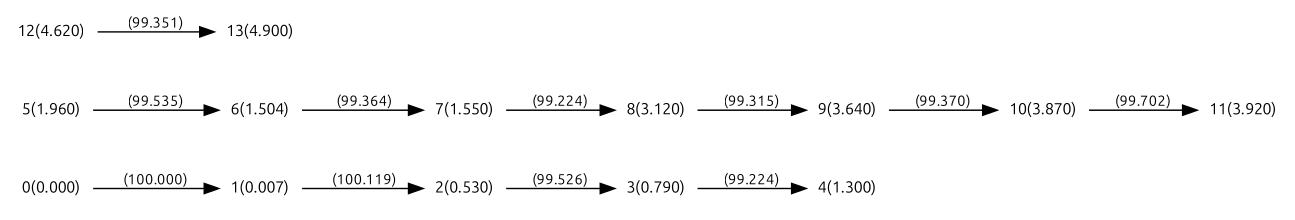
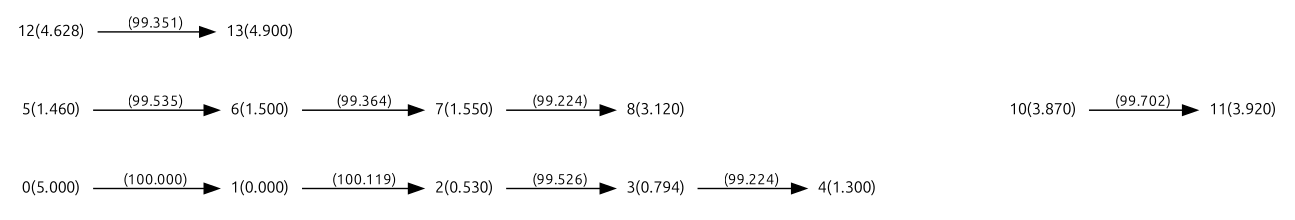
node "12(4.620)": label "12(4.620)" -> "12(4.628)"
node "5(1.960)": label "5(1.960)" -> "5(1.460)"
node "6(1.504)": label "6(1.504)" -> "6(1.500)"
node "9(3.640)": removed
node "0(0.000)": label "0(0.000)" -> "0(5.000)"
node "1(0.007)": label "1(0.007)" -> "1(0.000)"
node "3(0.790)": label "3(0.790)" -> "3(0.794)"
